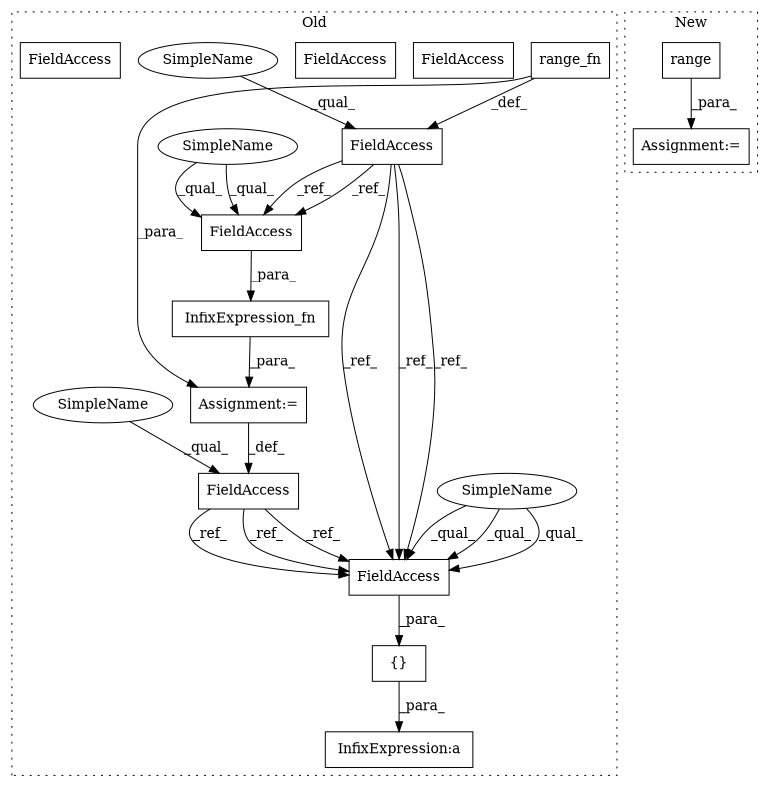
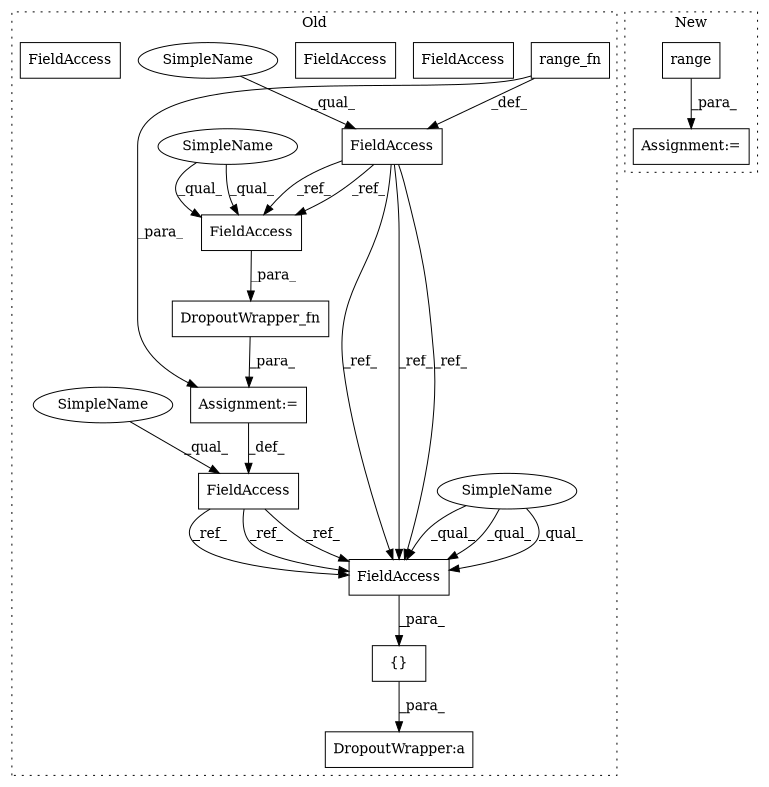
node "InfixExpression_fn": label "InfixExpression_fn" -> "DropoutWrapper_fn"
node "InfixExpression:a": label "InfixExpression:a" -> "DropoutWrapper:a"
